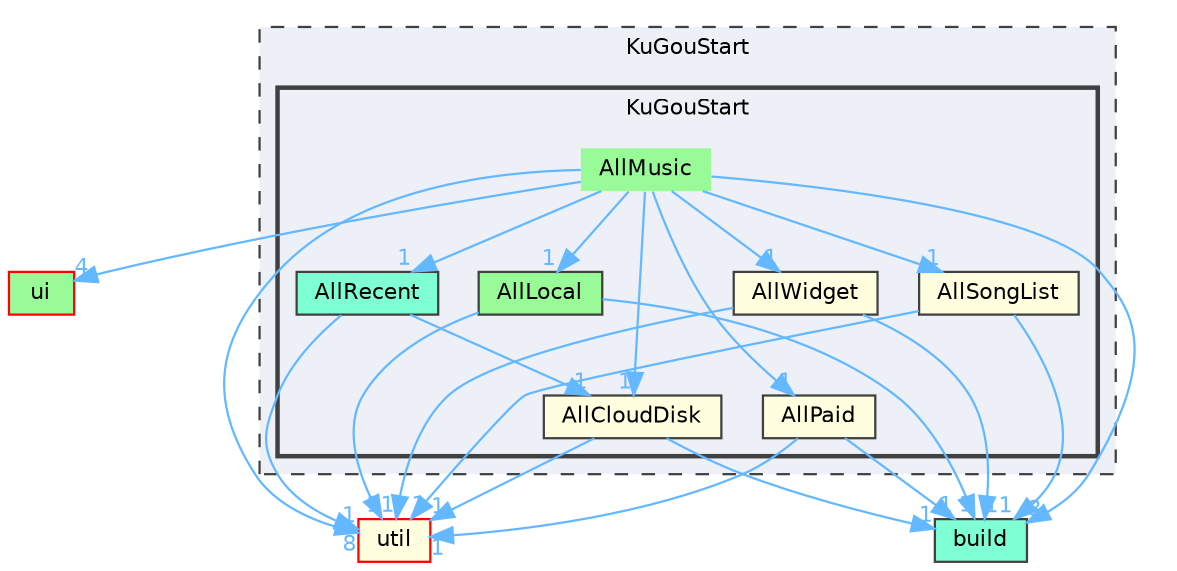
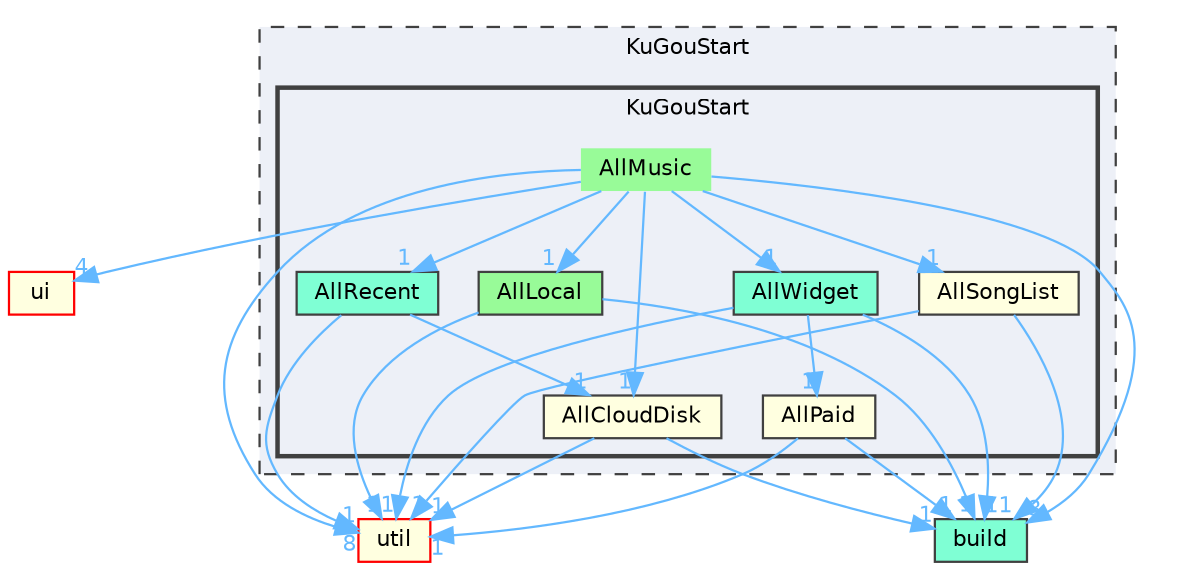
node "ui": fillcolor palegreen -> lightyellow
node "AllWidget": fillcolor lightyellow -> aquamarine
edge "AllMusic" -> "AllPaid": now "AllWidget" -> "AllPaid"
